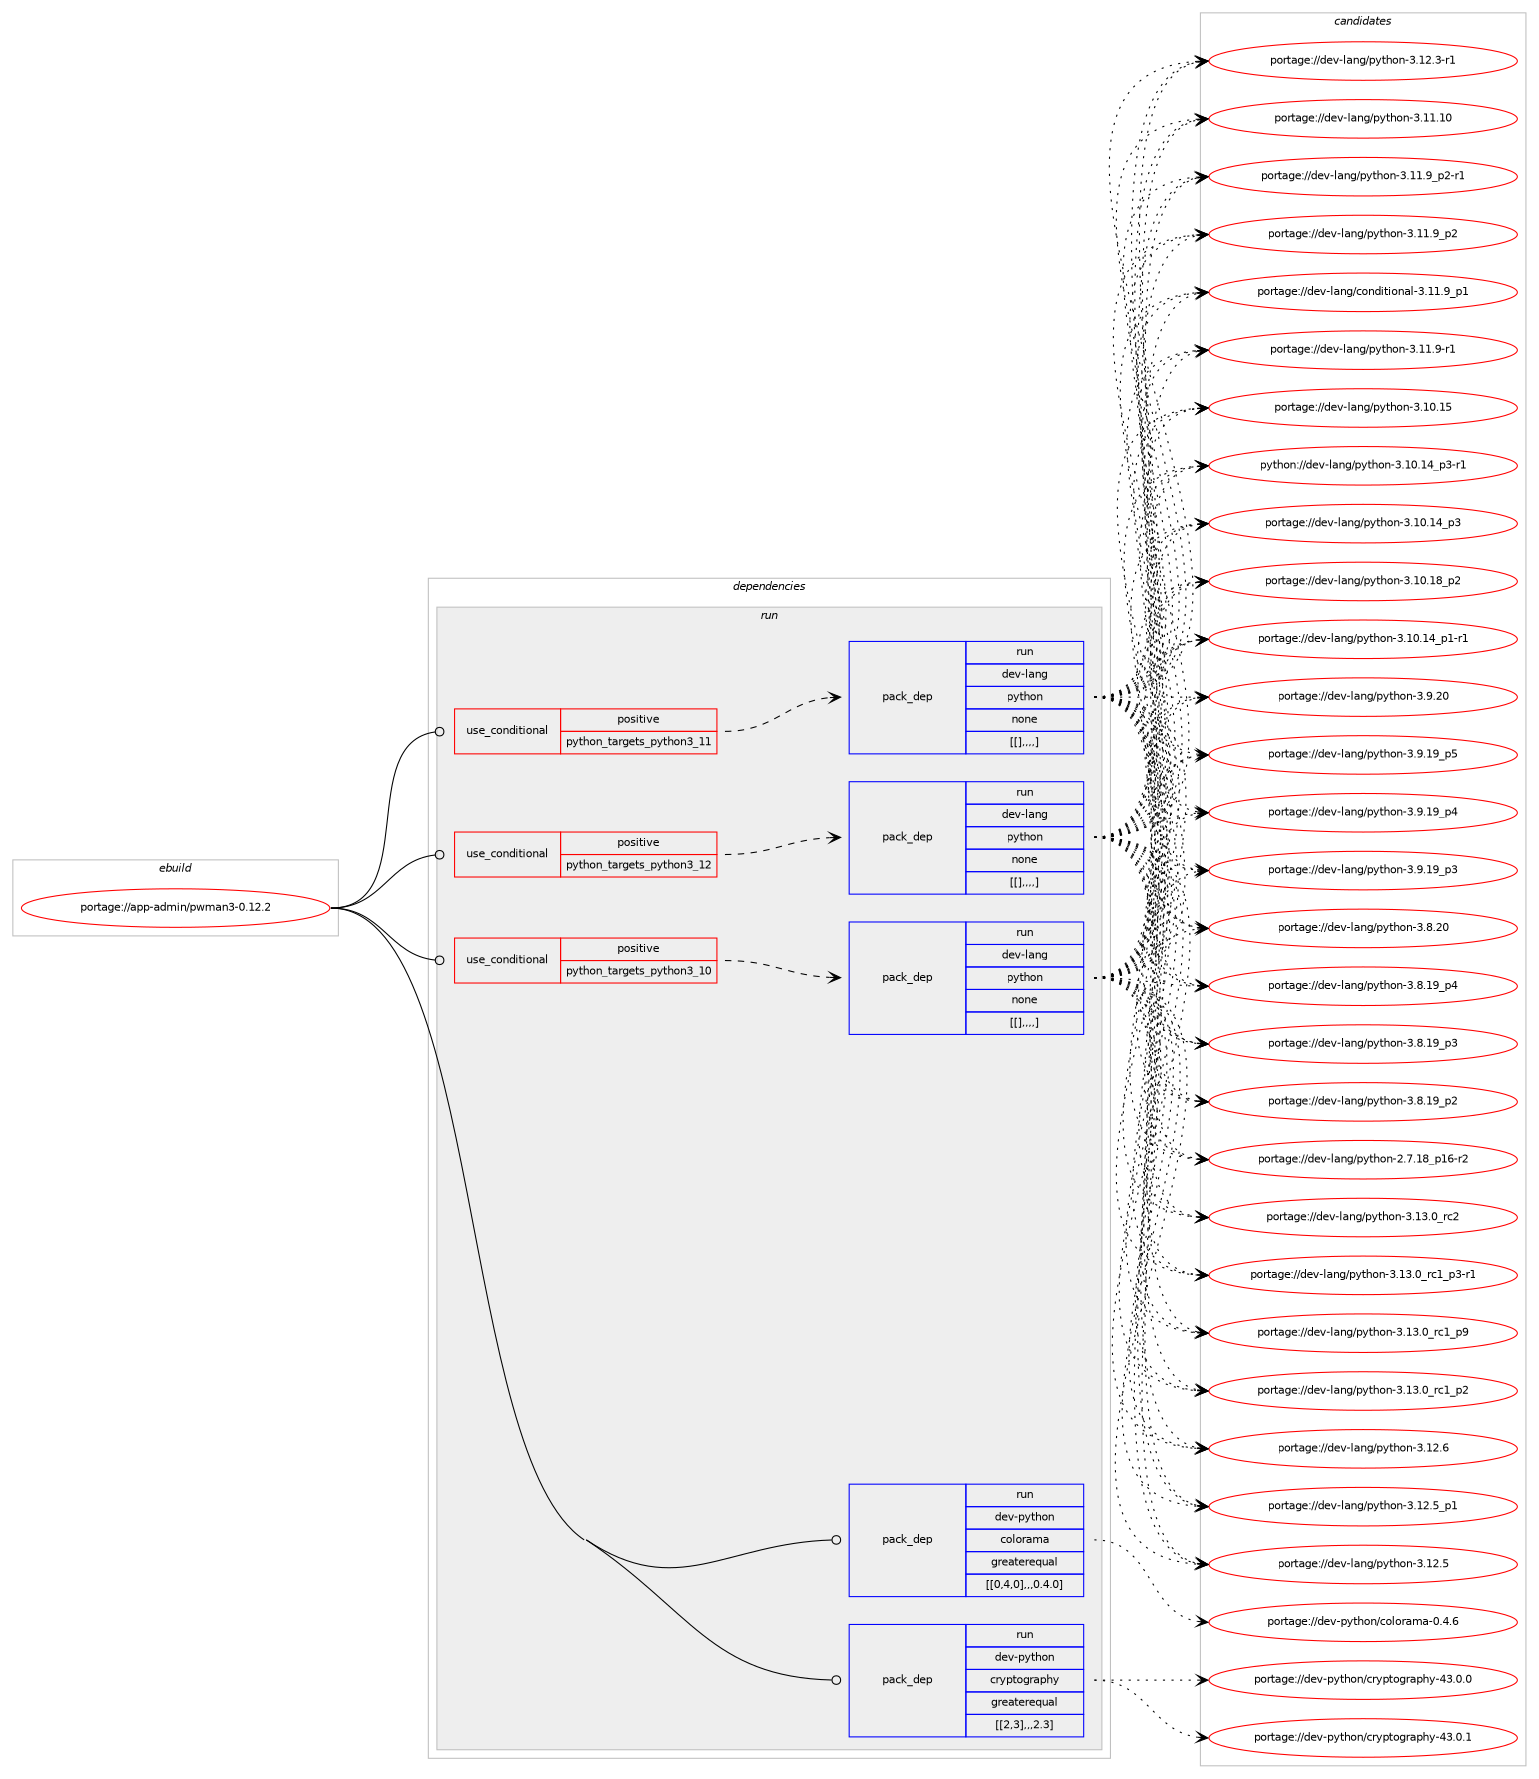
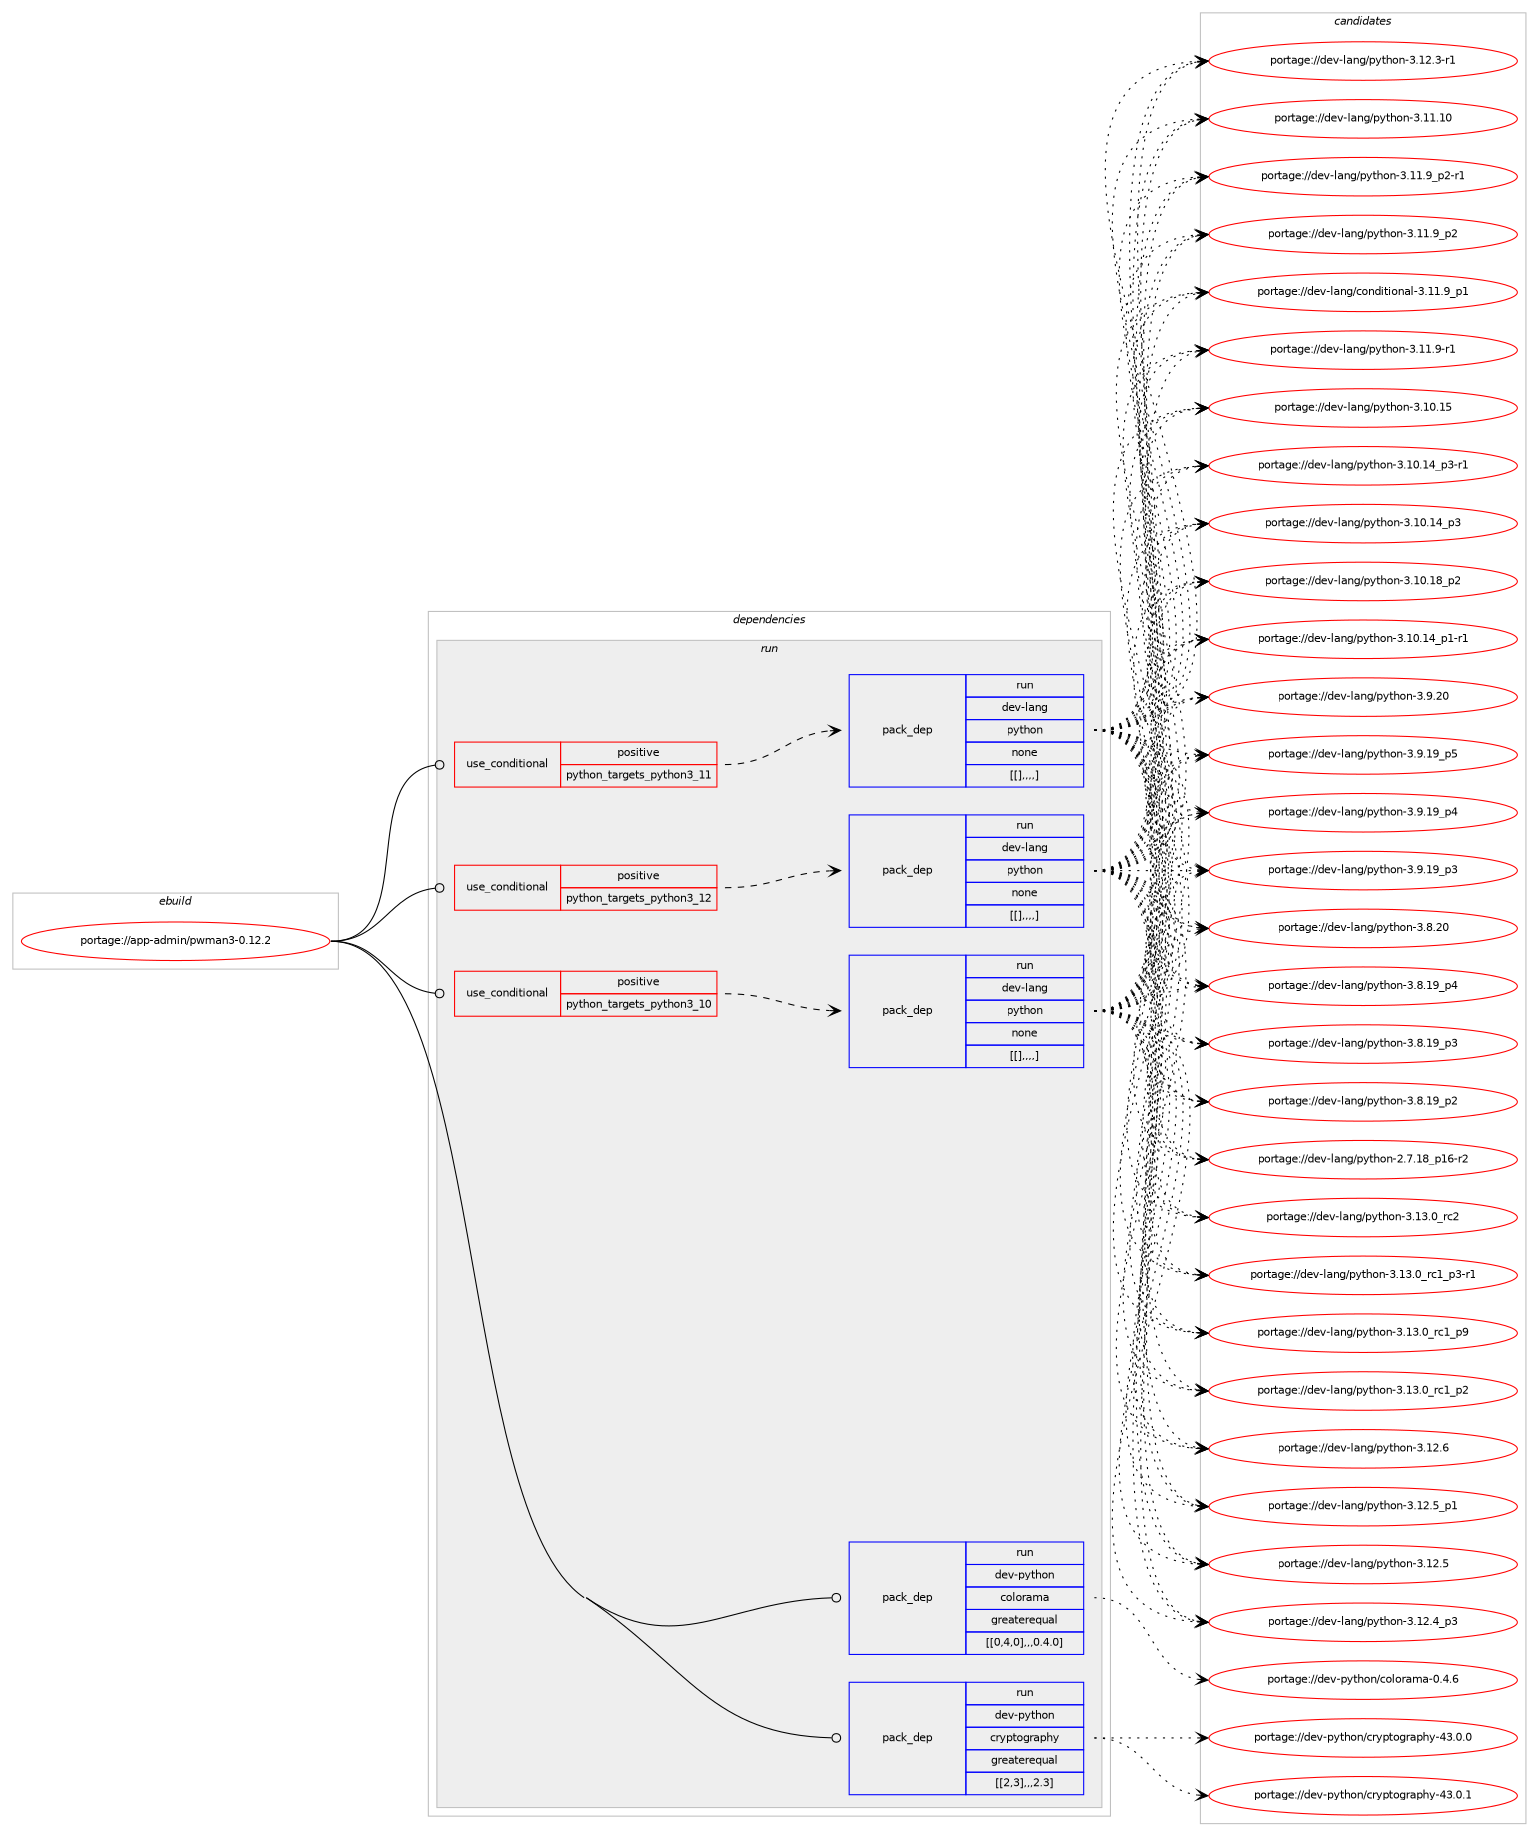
node "python://dev-lang/python-3.10.14_p3-r1": label "python://dev-lang/python-3.10.14_p3-r1" -> "portage://dev-lang/python-3.10.14_p3-r1"
node "portage://dev-lang/python-3.12.4_p3": added
